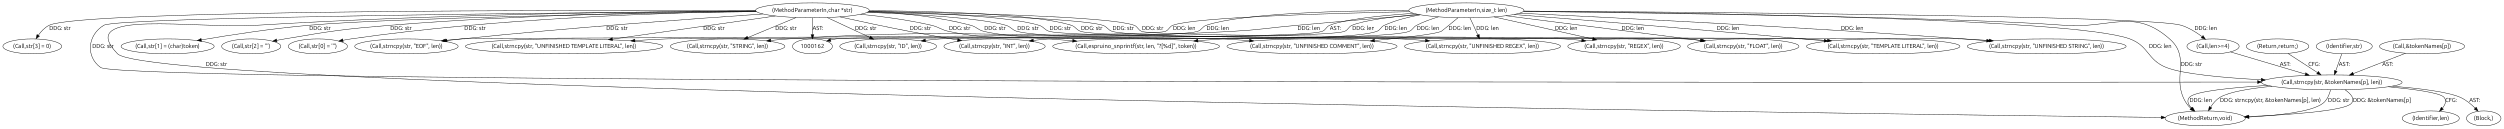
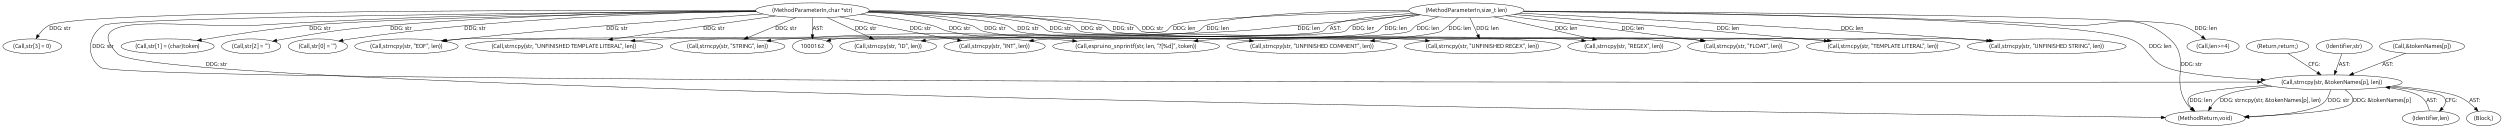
edge "(Call,len>=4)" -> "(Call,strncpy(str, &tokenNames[p], len))": now "(Identifier,len)" -> "(Call,strncpy(str, &tokenNames[p], len))"
